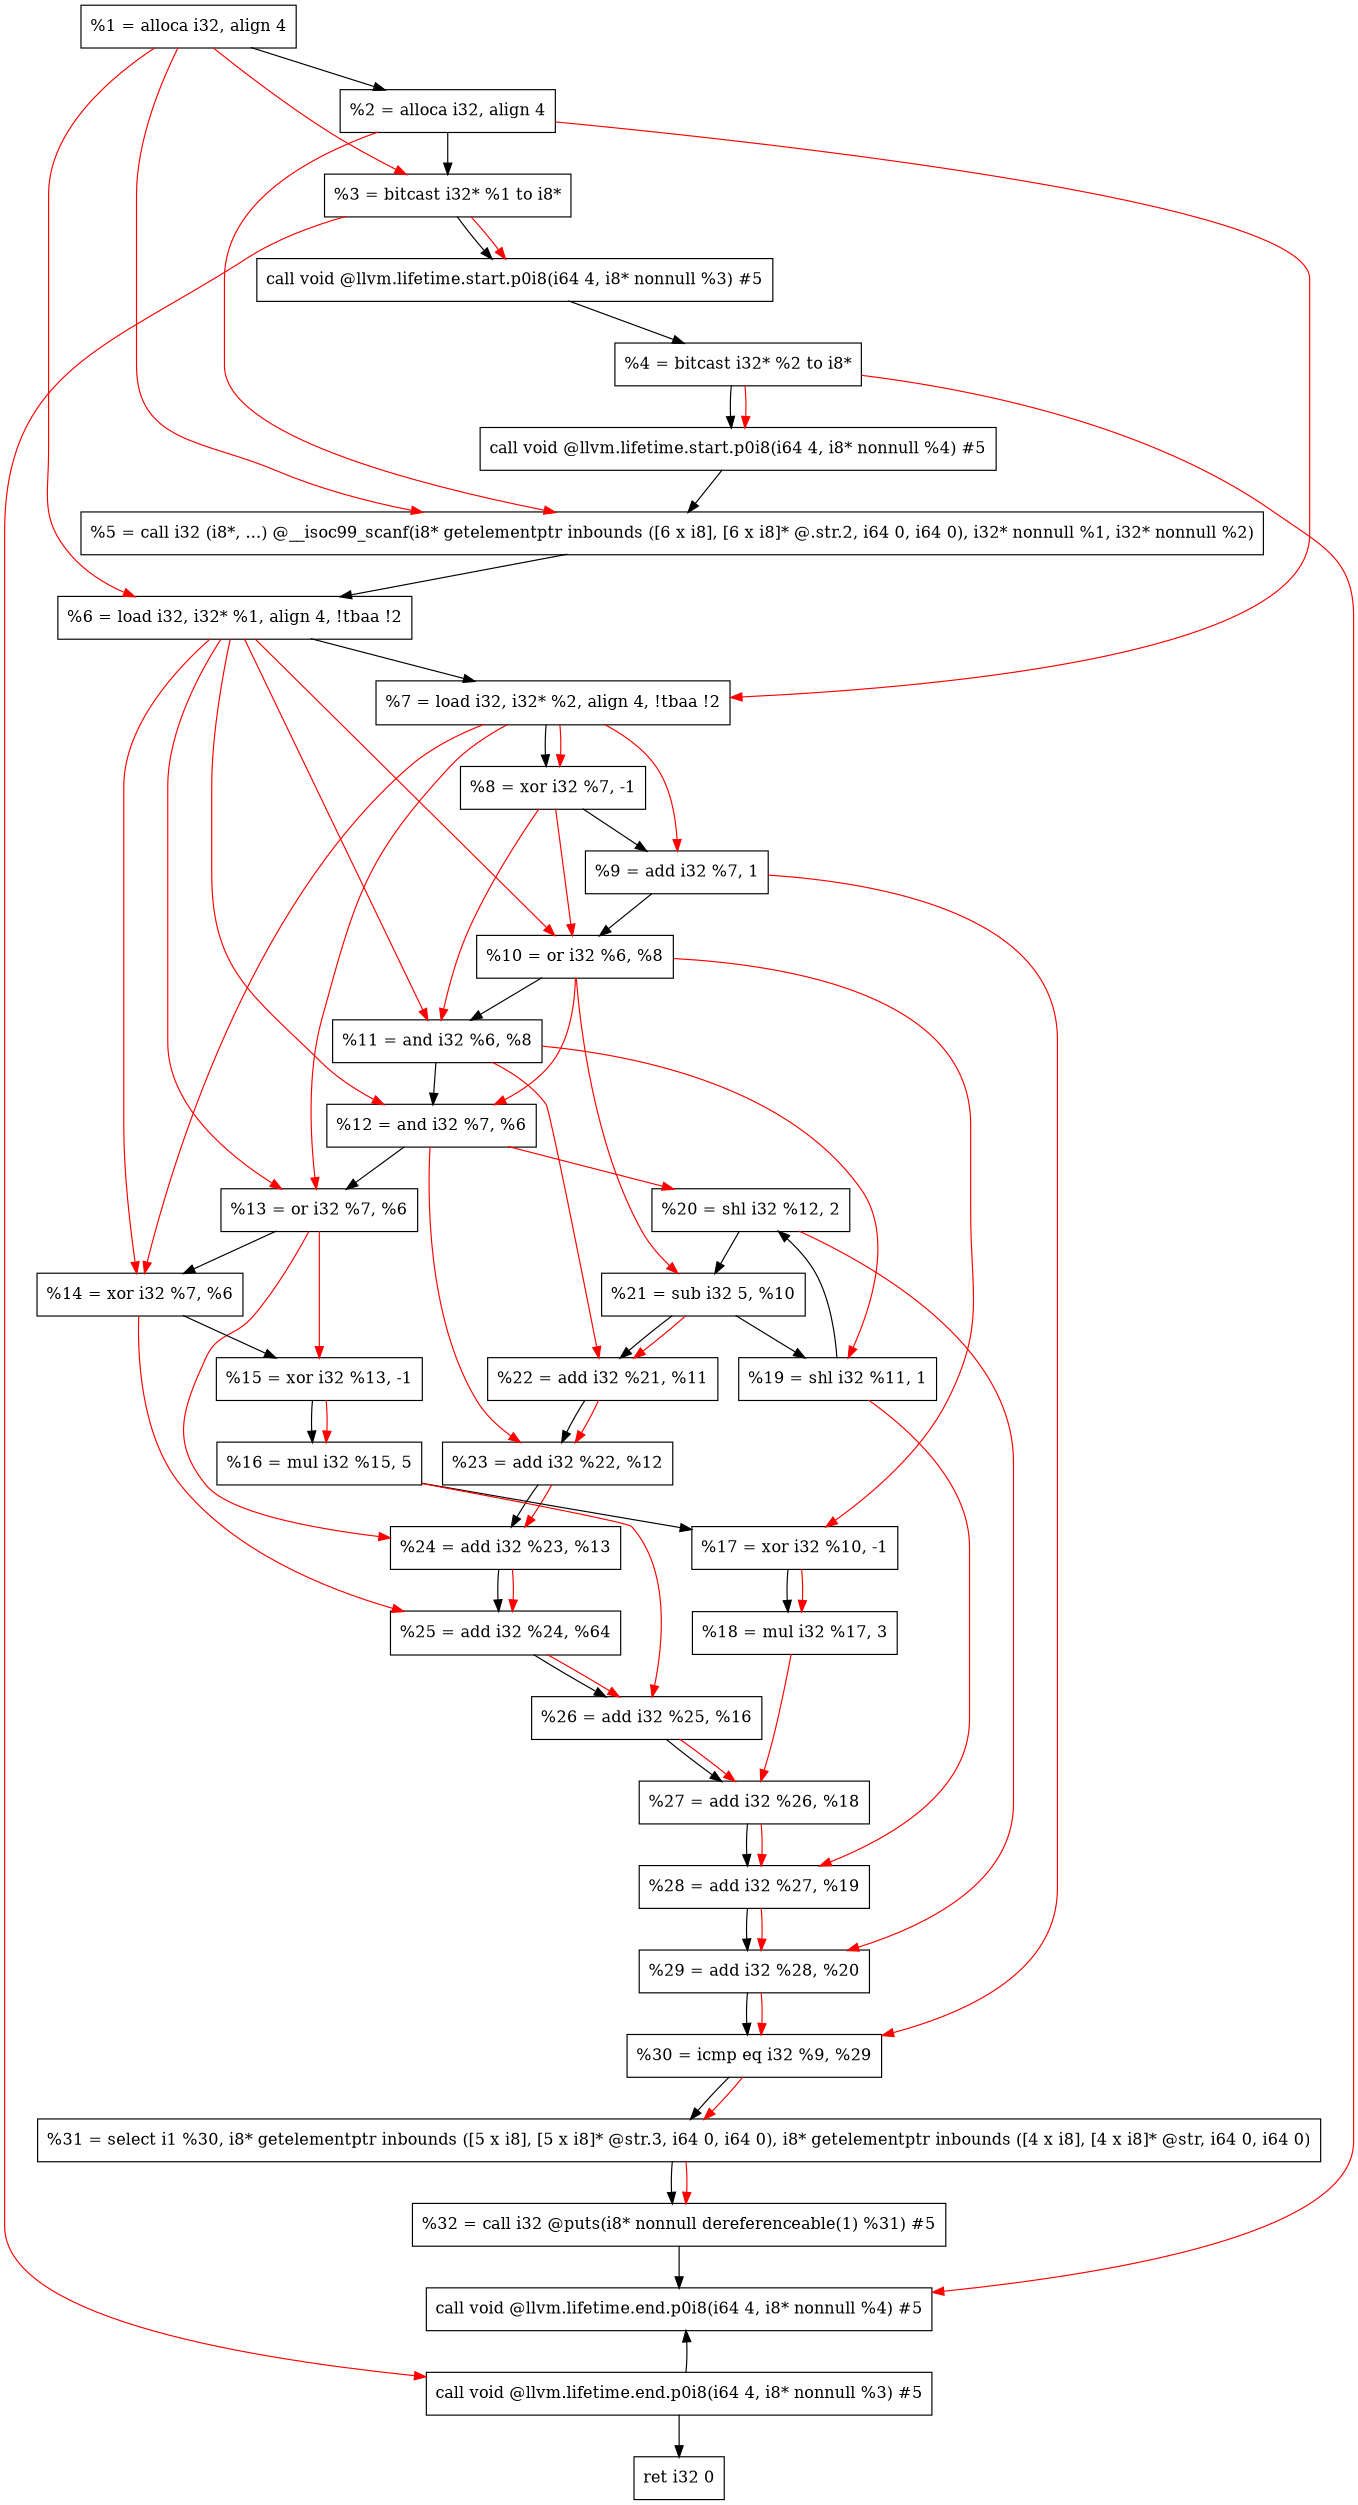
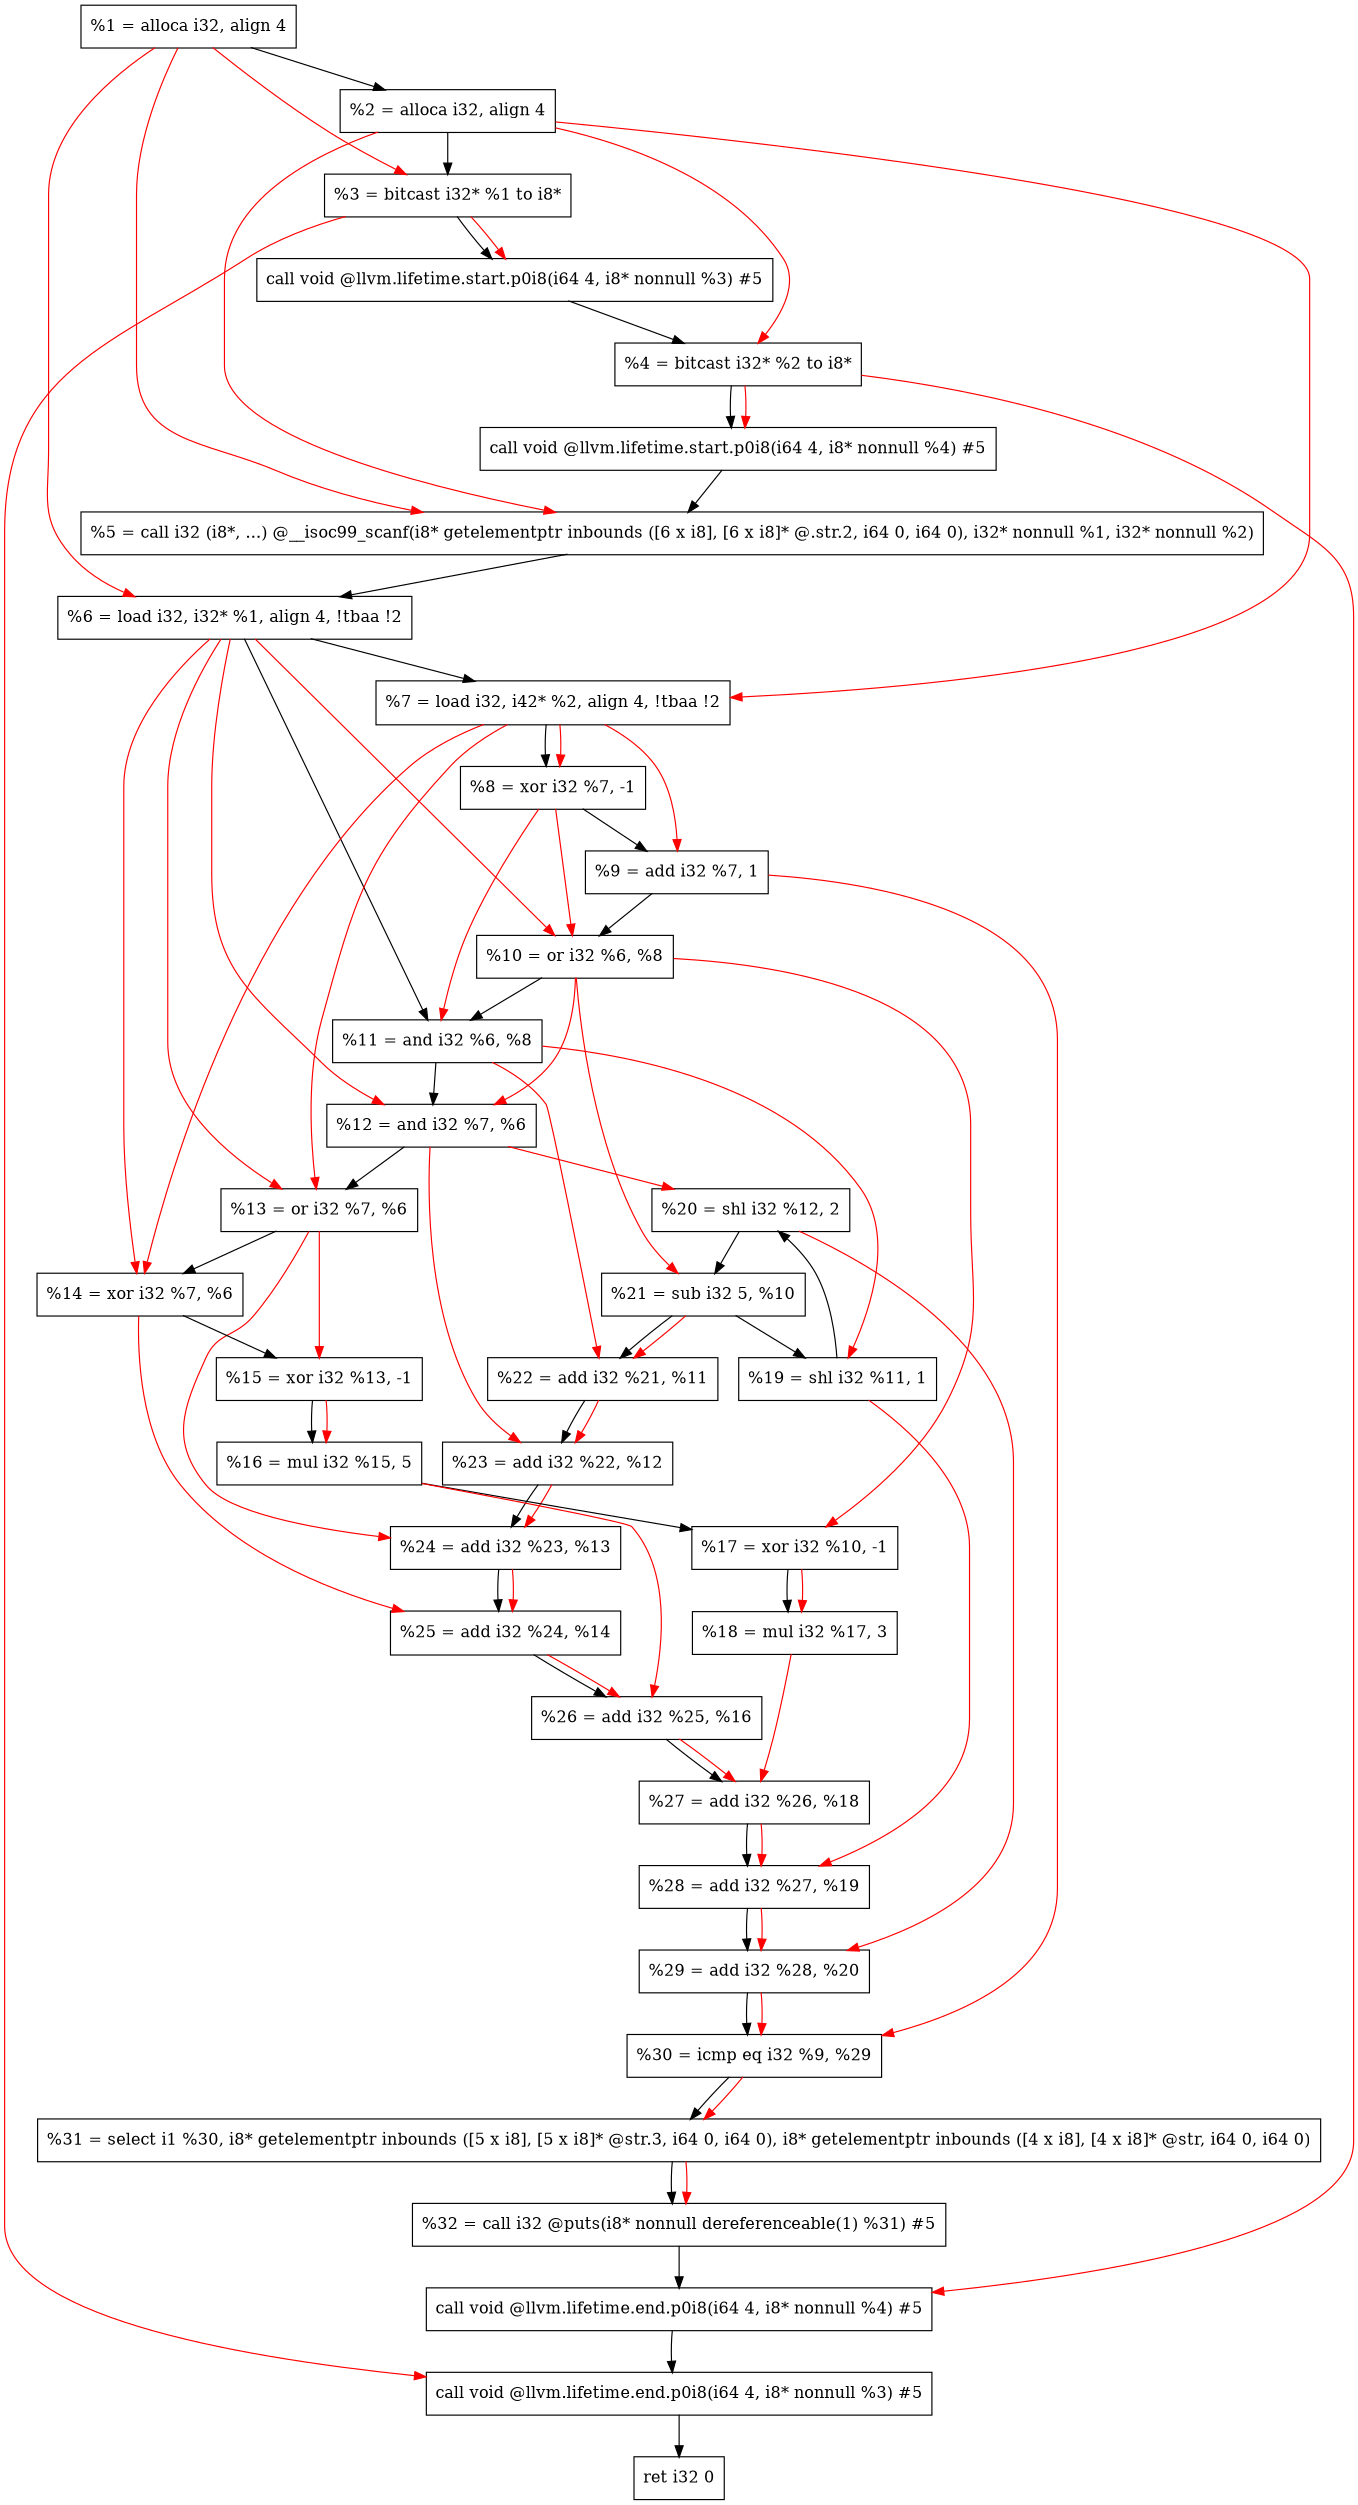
edge "%2 = alloca i32, align 4" -> "%4 = bitcast i32* %2 to i8*": added
node "%7 = load i32, i32* %2, align 4, !tbaa !2": label "%7 = load i32, i32* %2, align 4, !tbaa !2" -> "%7 = load i32, i42* %2, align 4, !tbaa !2"
edge "%6 = load i32, i32* %1, align 4, !tbaa !2" -> "%11 = and i32 %6, %8": color red -> black
node "%25 = add i32 %24, %64": label "%25 = add i32 %24, %64" -> "%25 = add i32 %24, %14"
edge "call void @llvm.lifetime.end.p0i8(i64 4, i8* nonnull %3) #5" -> "call void @llvm.lifetime.end.p0i8(i64 4, i8* nonnull %4) #5": reversed
